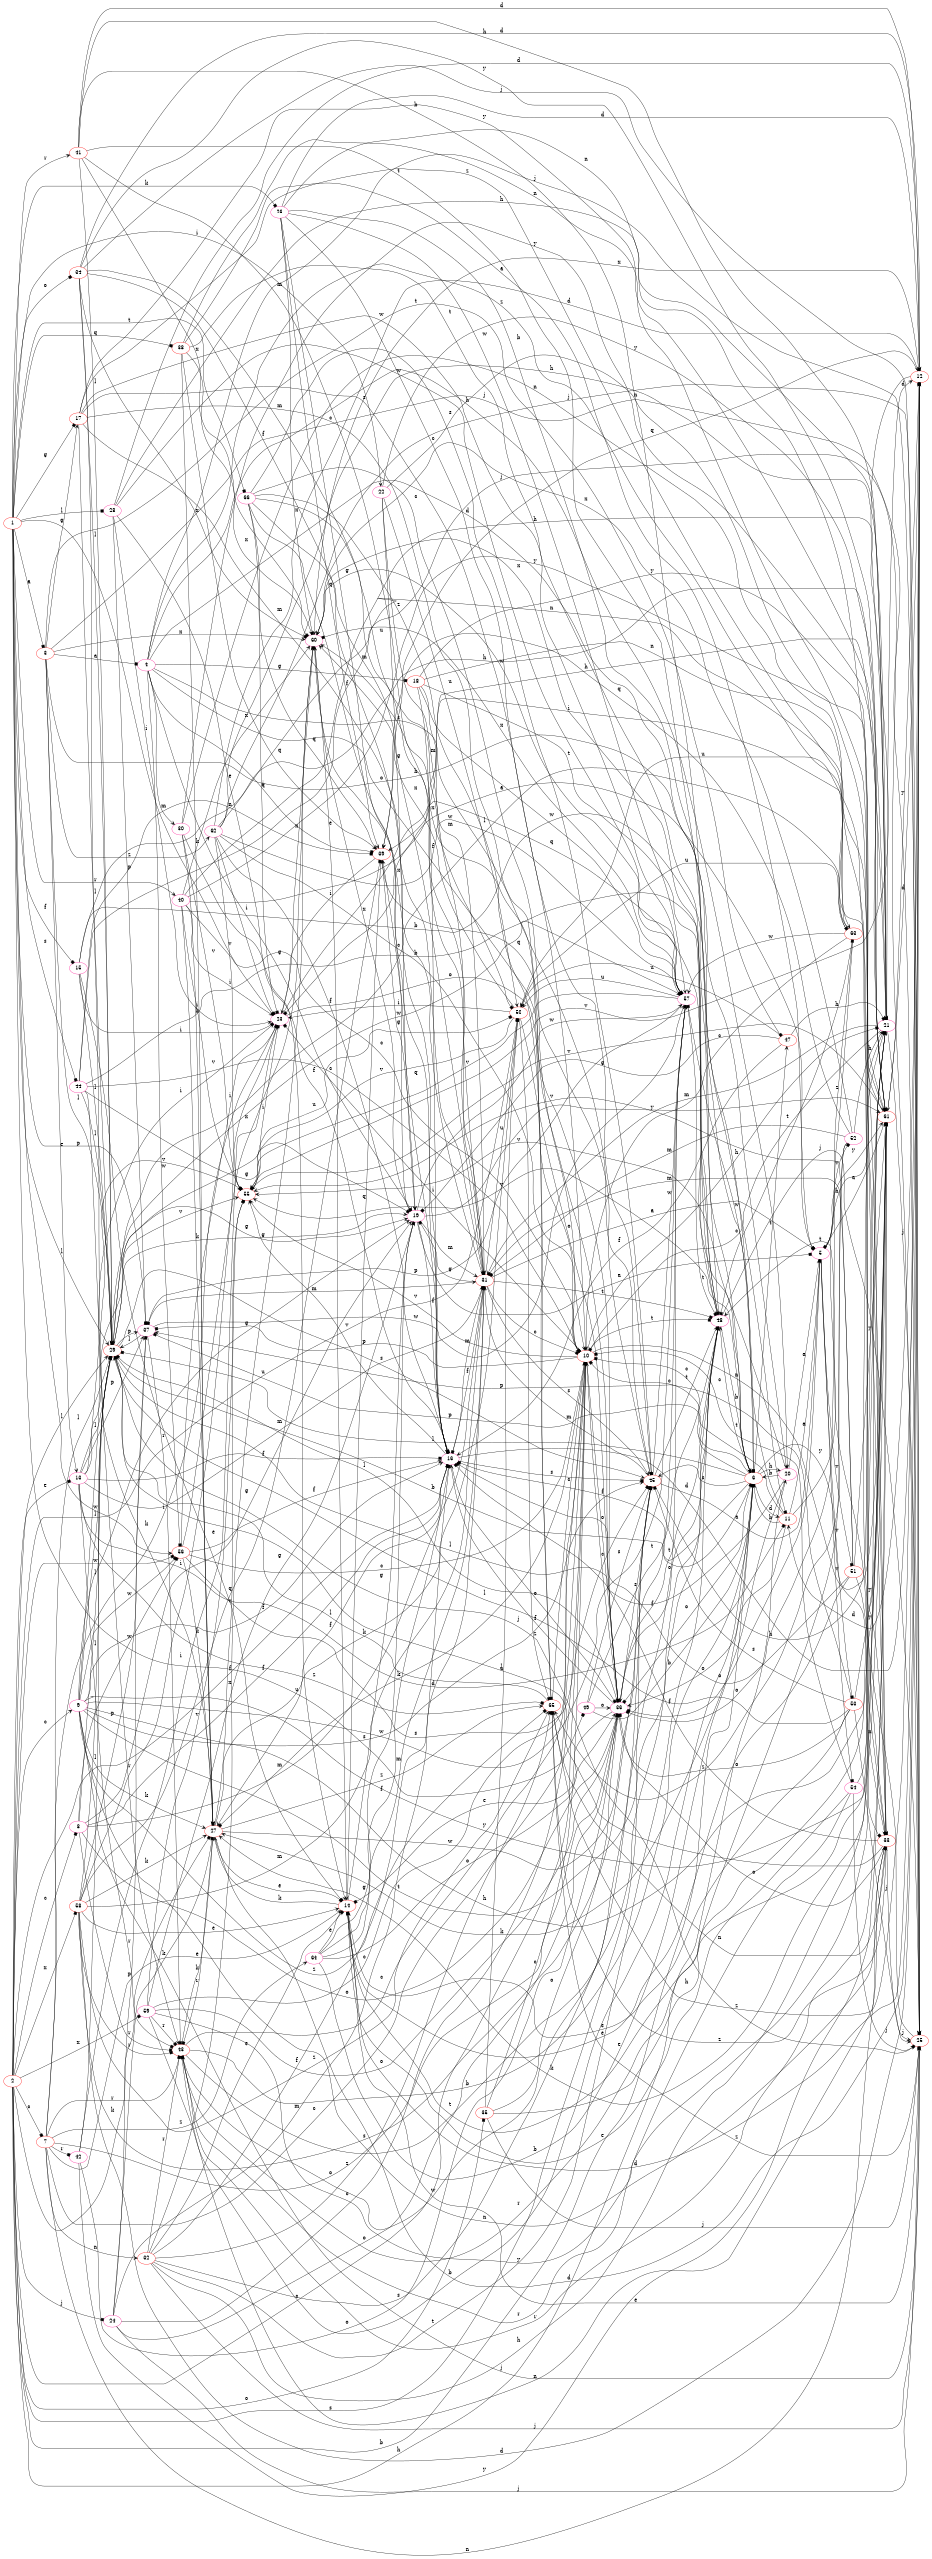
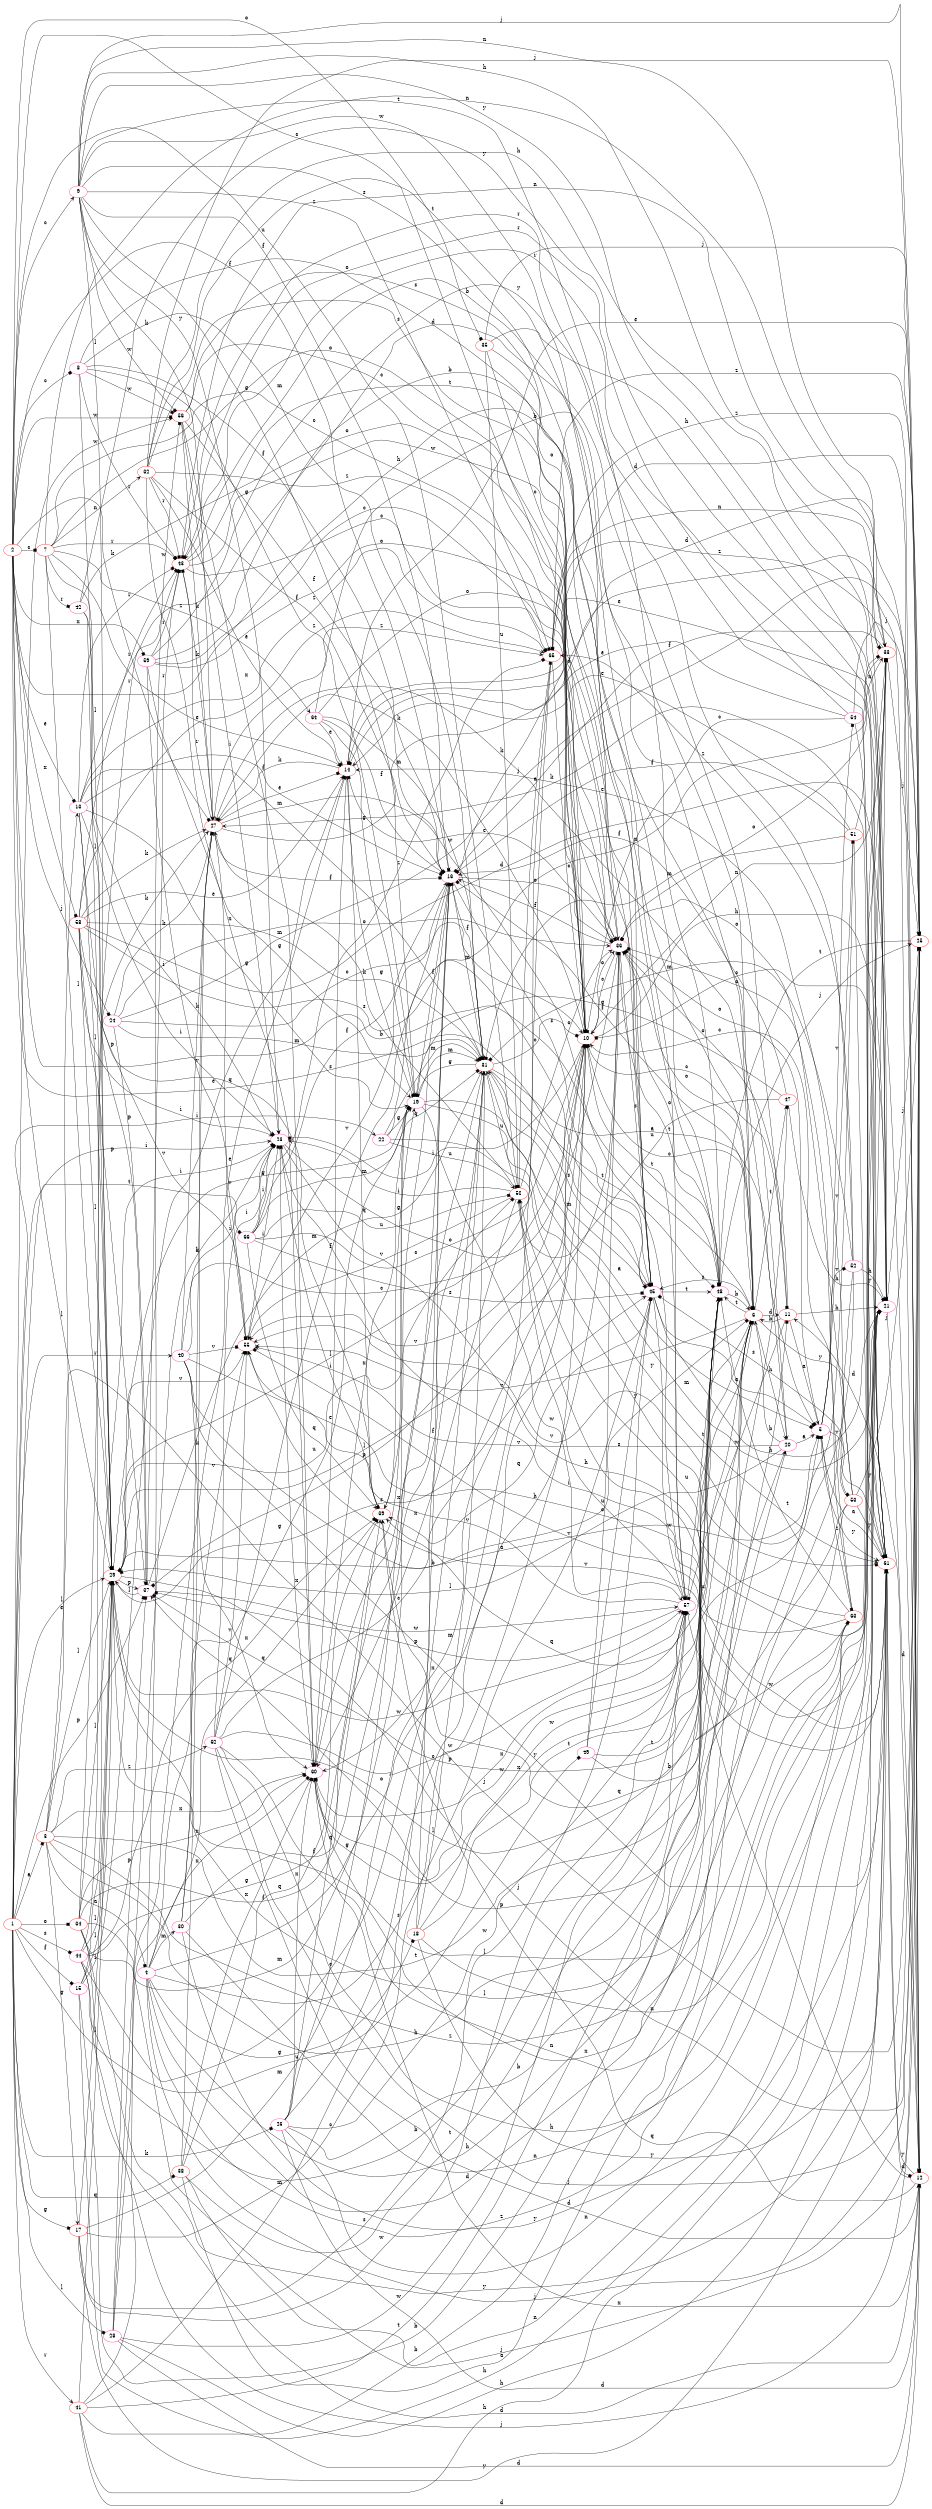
edge "17" -> "63": now "3" -> "63"
edge "1" -> "23": arrowhead box -> vee
edge "44" -> "39": label "n" -> "q"
edge "9" -> "23": label "i" -> "y"
node "45": color red -> deeppink
edge "50" -> "65": label "z" -> "a"
edge "33" -> "29": removed, label "l"
